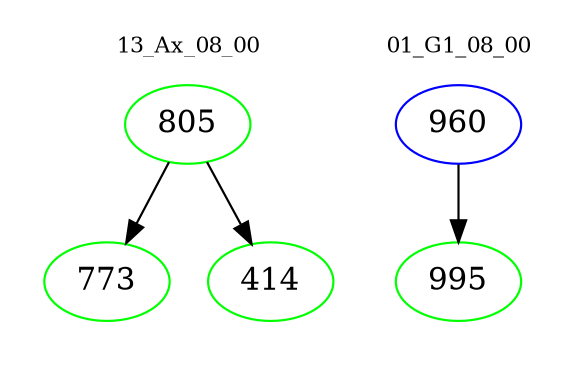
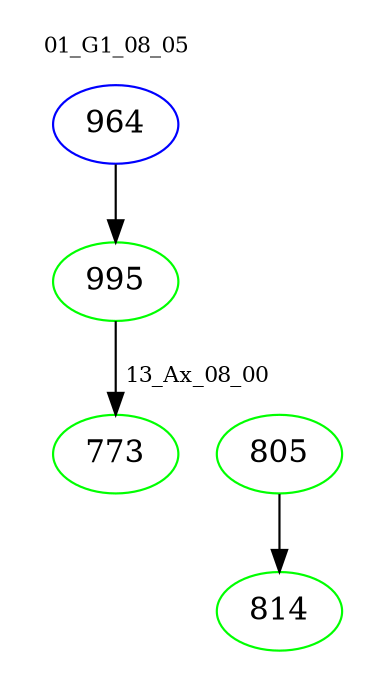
cluster "01_G1_08_00": label "01_G1_08_00" -> "01_G1_08_05"
node "960": label "960" -> "964"
edge "805" -> "773": now "995" -> "773"
node "414": label "414" -> "814"
